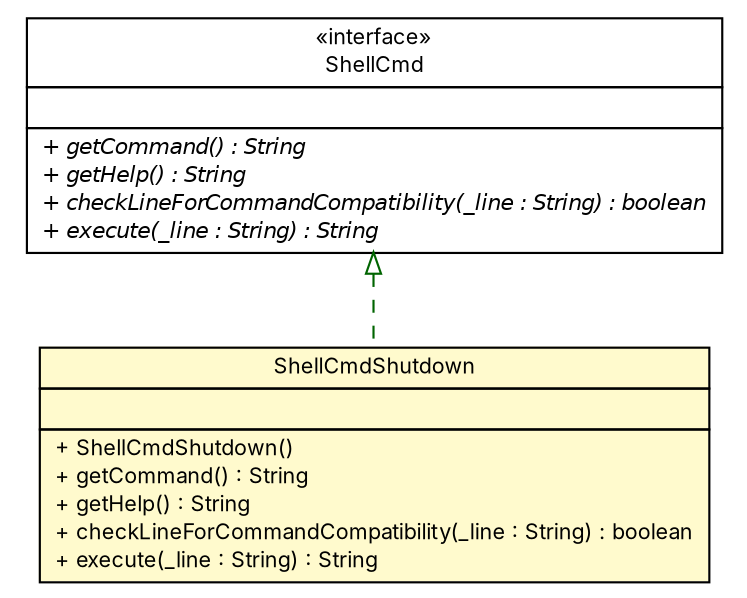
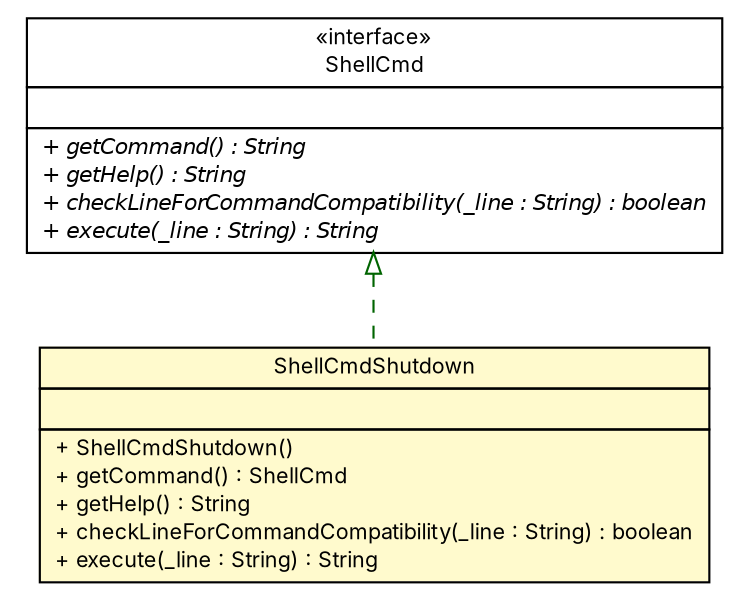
node "ShellCmdShutdown": text "+ getCommand() : String" -> "+ getCommand() : ShellCmd"
